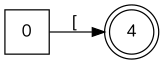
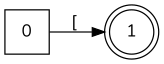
node "4": label "4" -> "1"
